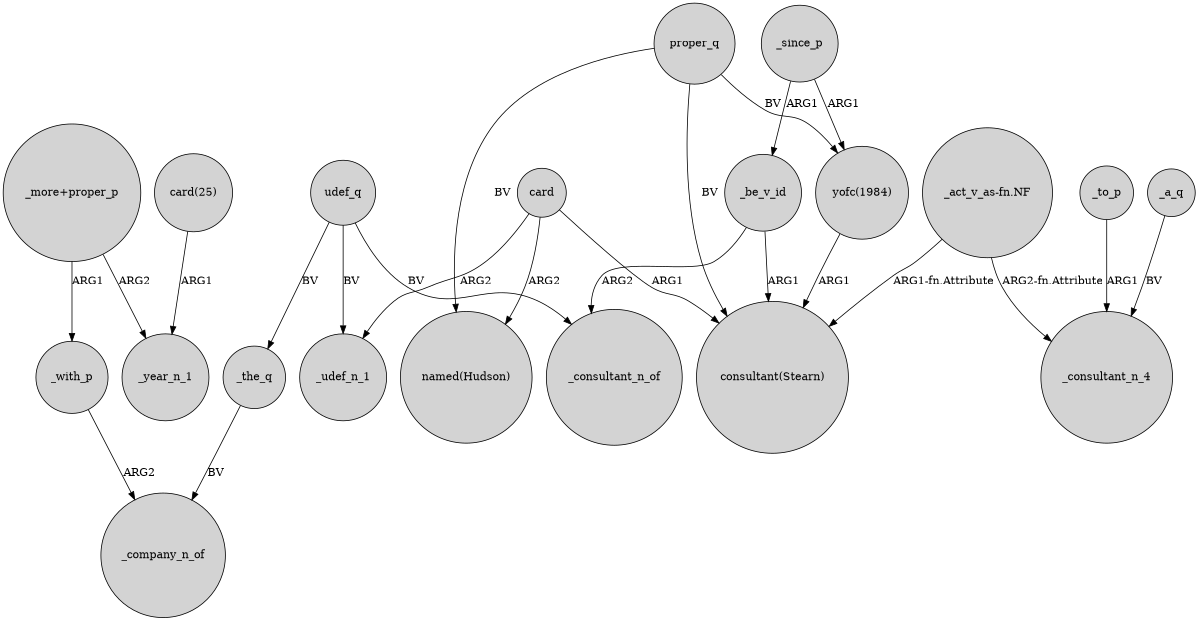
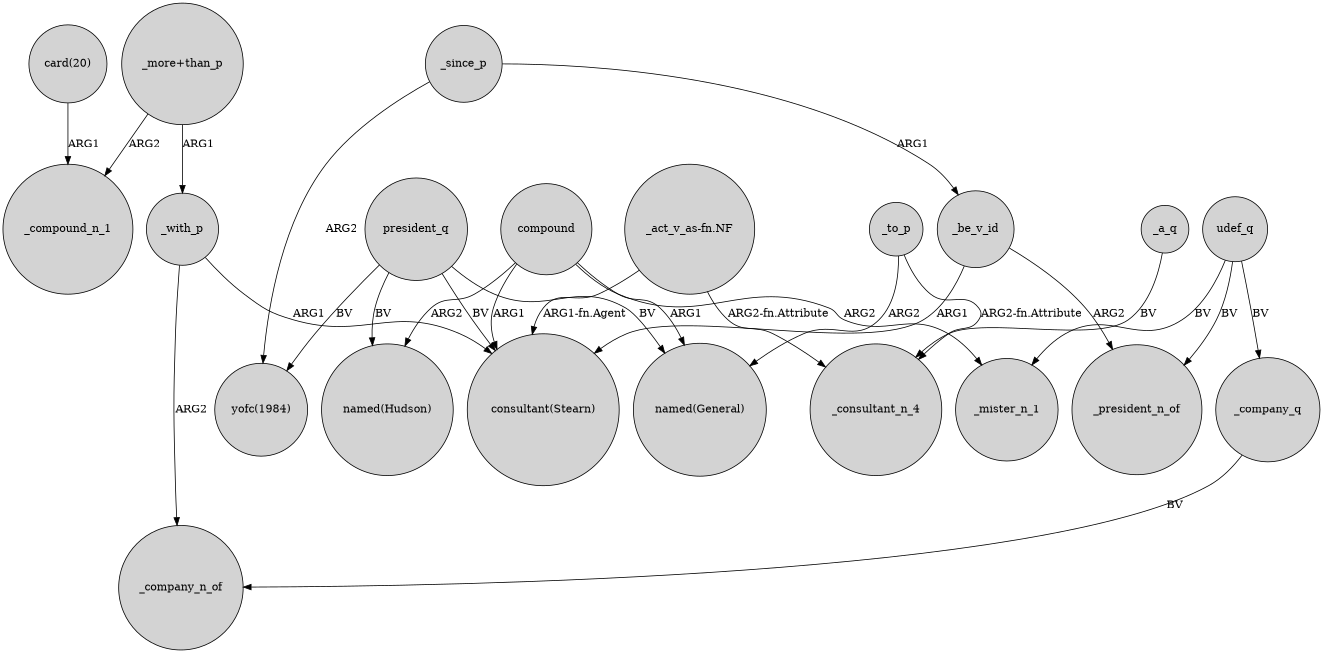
node "proper_q": label "proper_q" -> "president_q"
edge "_since_p" -> "yofc(1984)": label "ARG1" -> "ARG2"
node "_more+proper_p": label "_more+proper_p" -> "_more+than_p"
node "card(25)": label "card(25)" -> "card(20)"
node "card": label "card" -> "compound"
edge "yofc(1984)" -> "consultant(Stearn)": now "_with_p" -> "consultant(Stearn)"
edge "_act_v_as-fn.NF" -> "consultant(Stearn)": label "ARG1-fn.Attribute" -> "ARG1-fn.Agent"
edge "_to_p" -> "_consultant_n_4": label "ARG1" -> "ARG2-fn.Attribute"
node "_year_n_1": label "_year_n_1" -> "_compound_n_1"
node "_the_q": label "_the_q" -> "_company_q"
node "_udef_n_1": label "_udef_n_1" -> "_mister_n_1"
node "_consultant_n_of": label "_consultant_n_of" -> "_president_n_of"
node "named(General)": added
